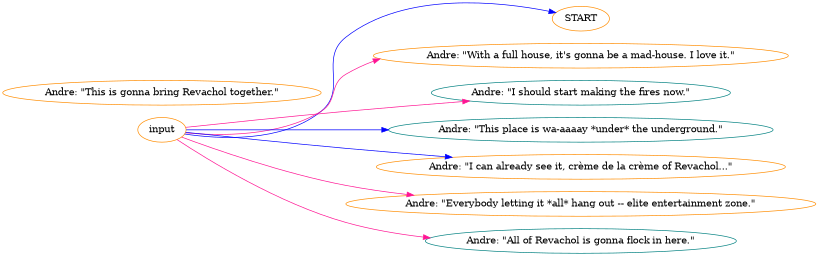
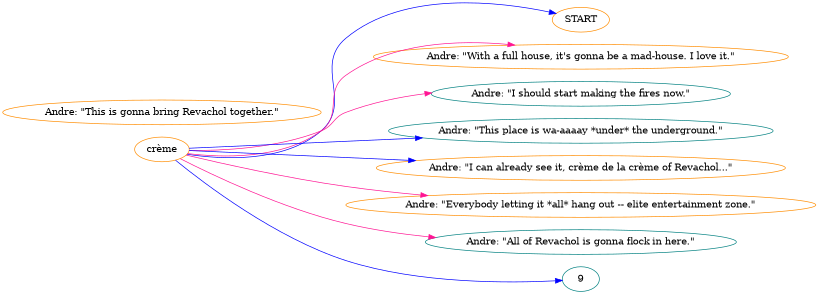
node "input": label "input" -> "crème"
node "9": added
